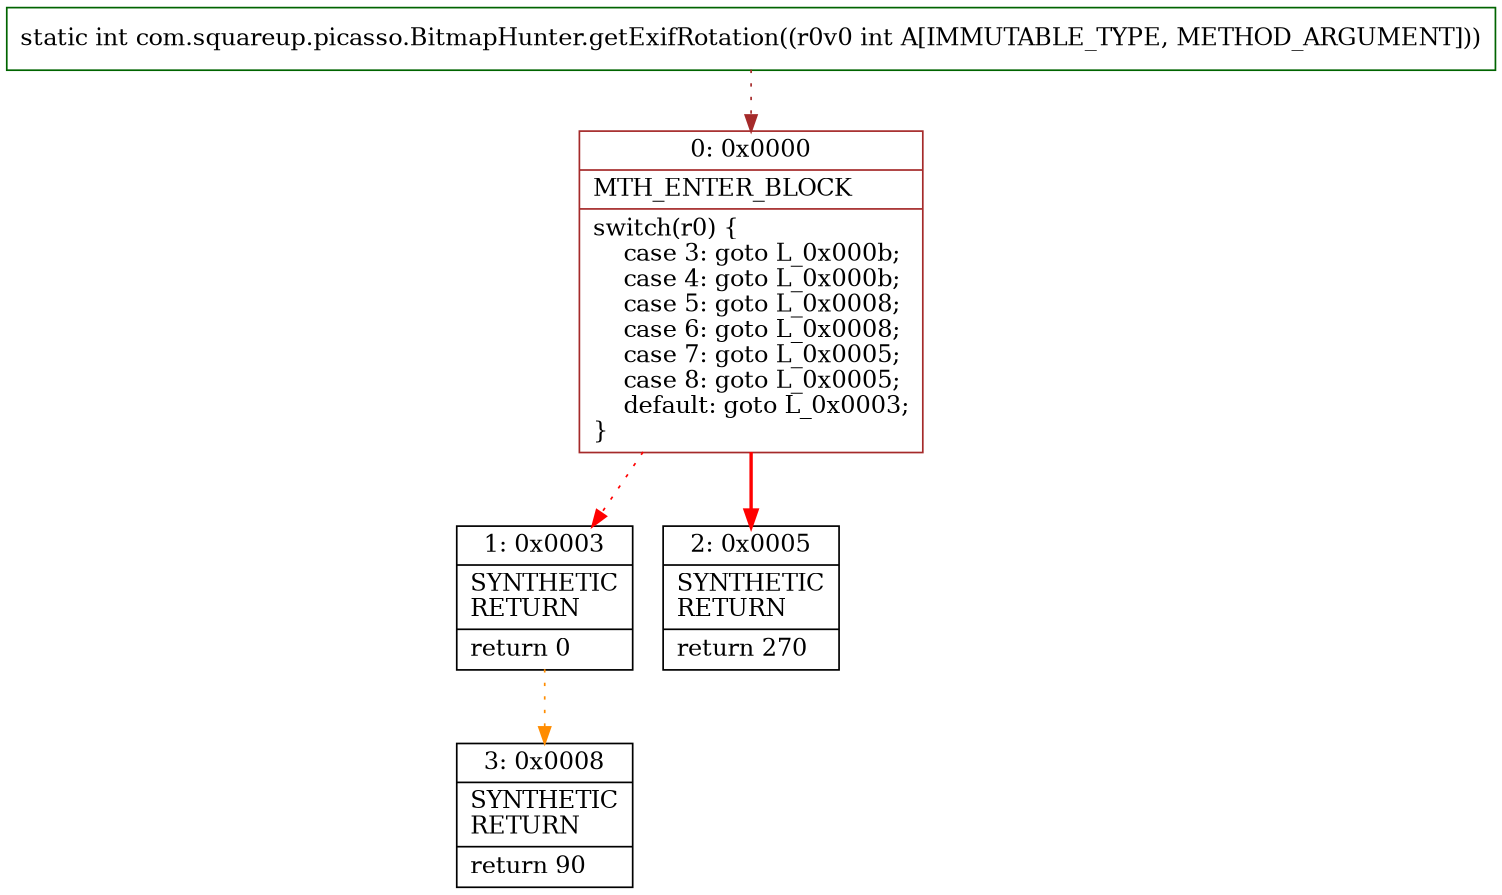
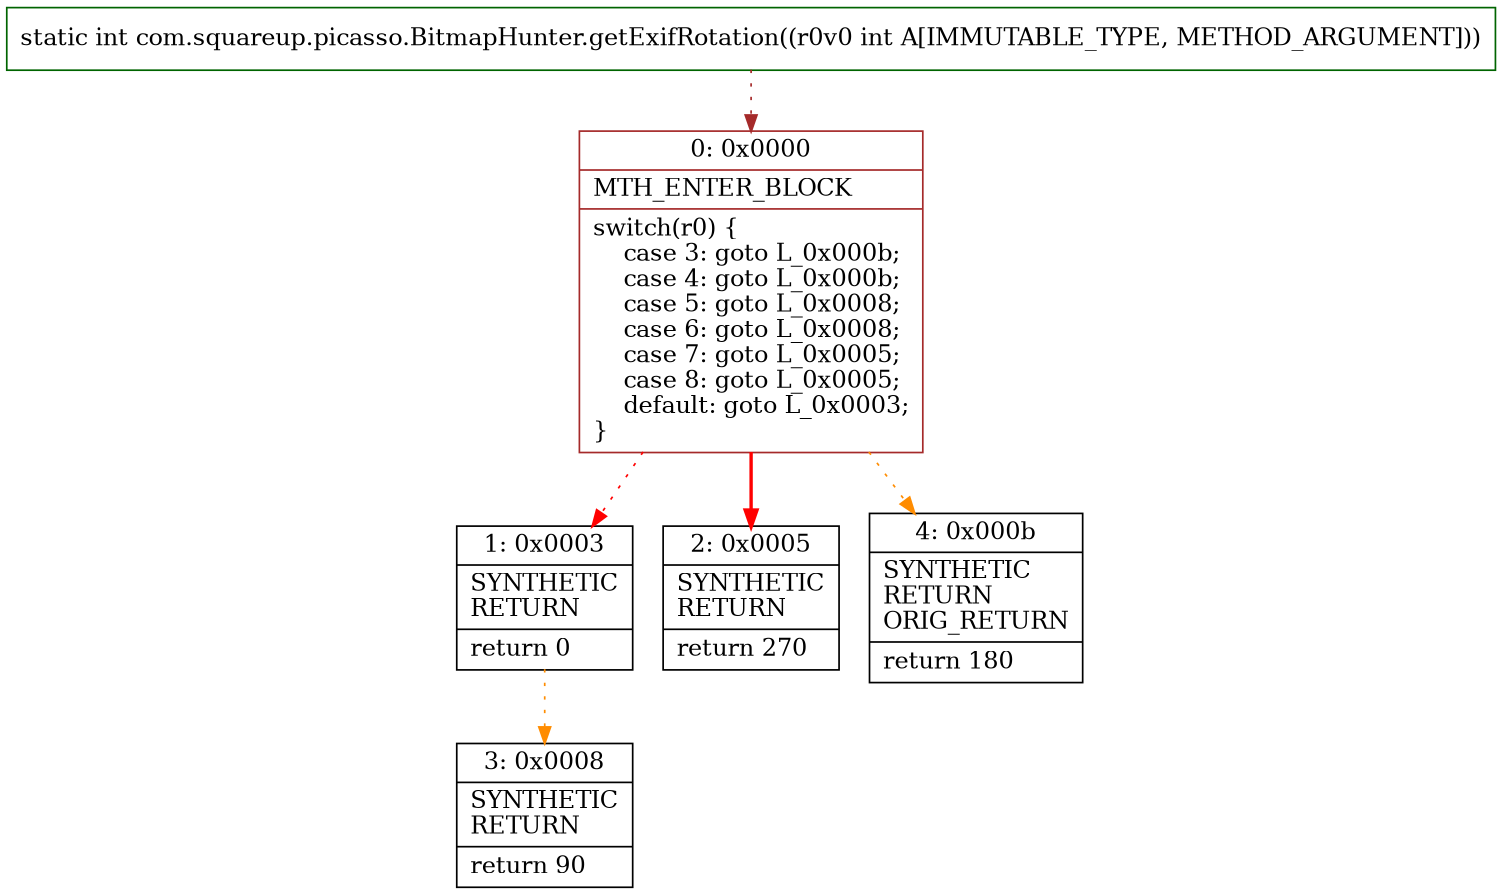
node "4: 0x000b": added
